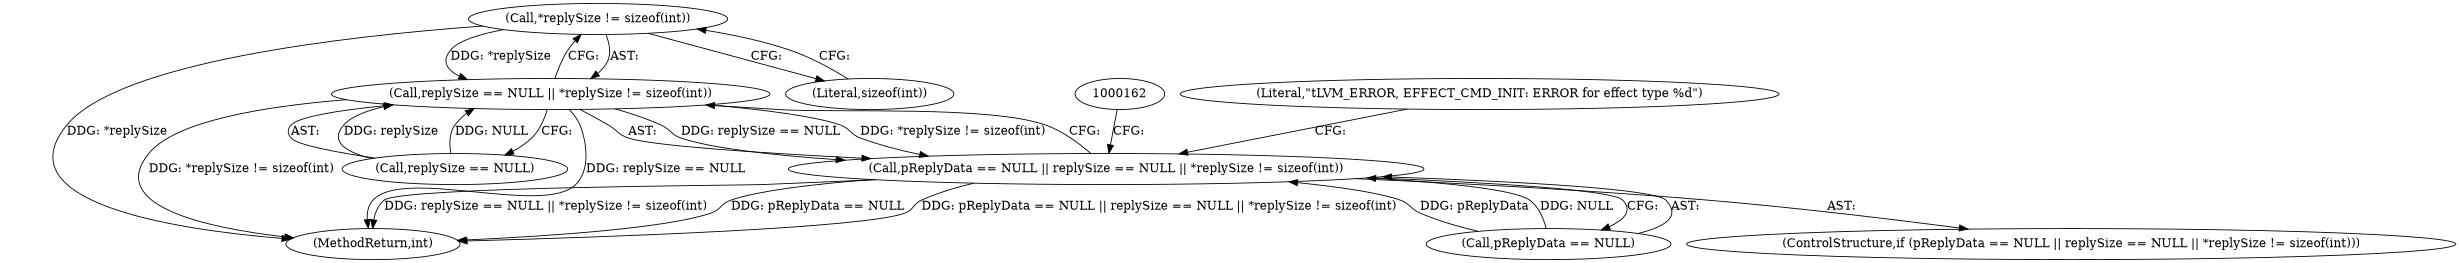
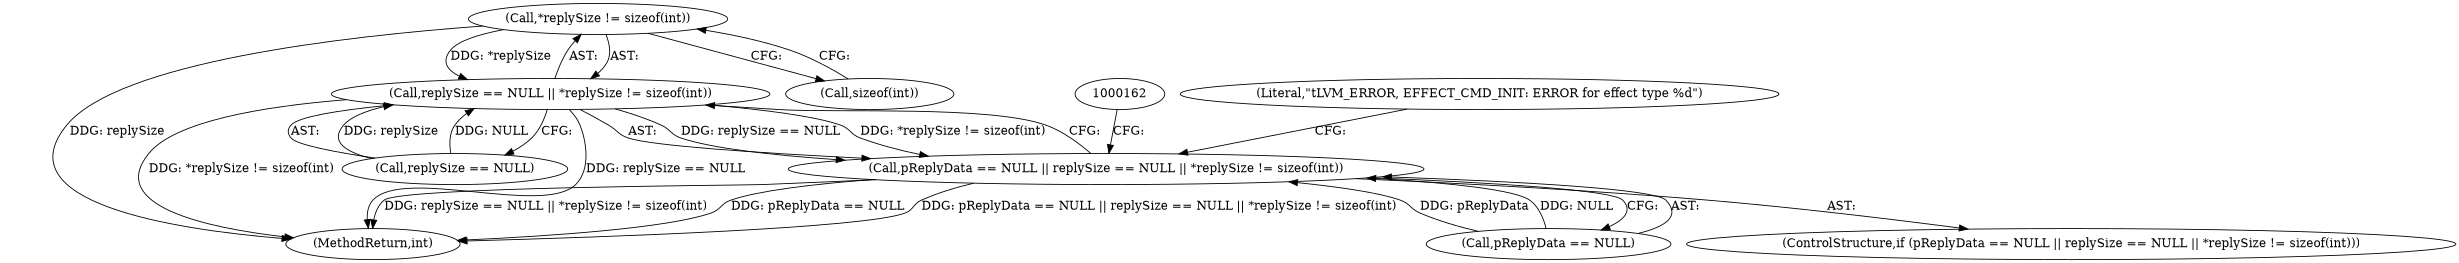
edge "(Call,replySize == NULL || *replySize != sizeof(int))" -> "(Call,*replySize != sizeof(int))": label "CFG: " -> "AST: "
node "(Literal,sizeof(int))": label "(Literal,sizeof(int))" -> "(Call,sizeof(int))"
edge "(Call,*replySize != sizeof(int))" -> "(MethodReturn,int)": label "DDG: *replySize" -> "DDG: replySize"
